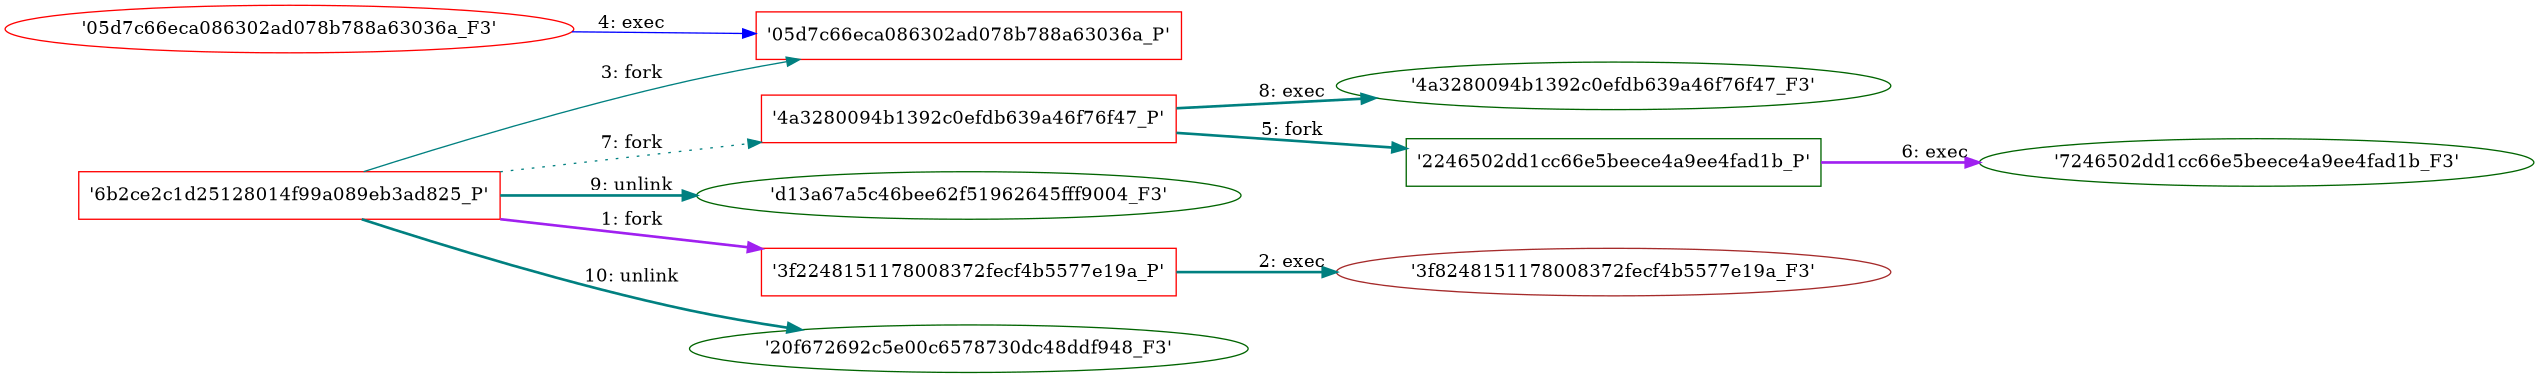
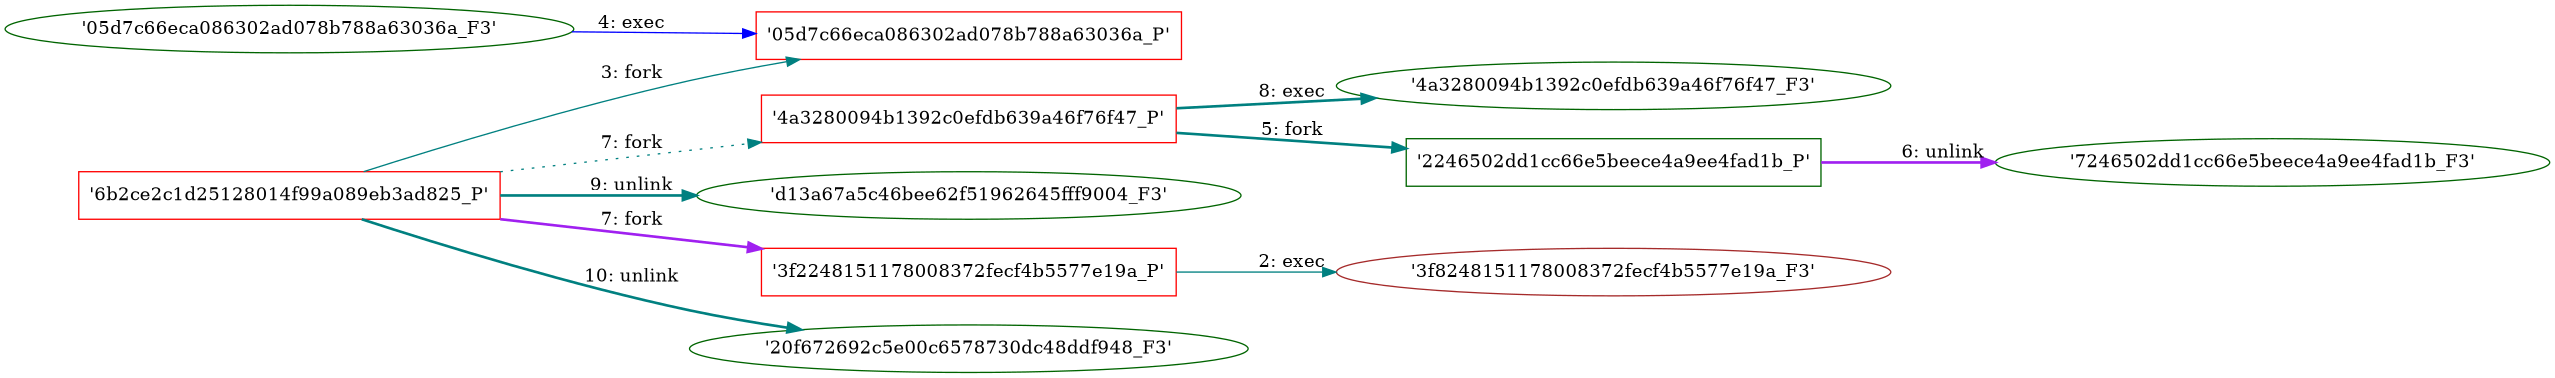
node "'05d7c66eca086302ad078b788a63036a_F3'": color red -> darkgreen
edge "'2246502dd1cc66e5beece4a9ee4fad1b_P'" -> "'7246502dd1cc66e5beece4a9ee4fad1b_F3'": label "6: exec" -> "6: unlink"
edge "'6b2ce2c1d25128014f99a089eb3ad825_P'" -> "'3f2248151178008372fecf4b5577e19a_P'": label "1: fork" -> "7: fork"
edge "'3f2248151178008372fecf4b5577e19a_P'" -> "'3f8248151178008372fecf4b5577e19a_F3'": style bold -> solid
